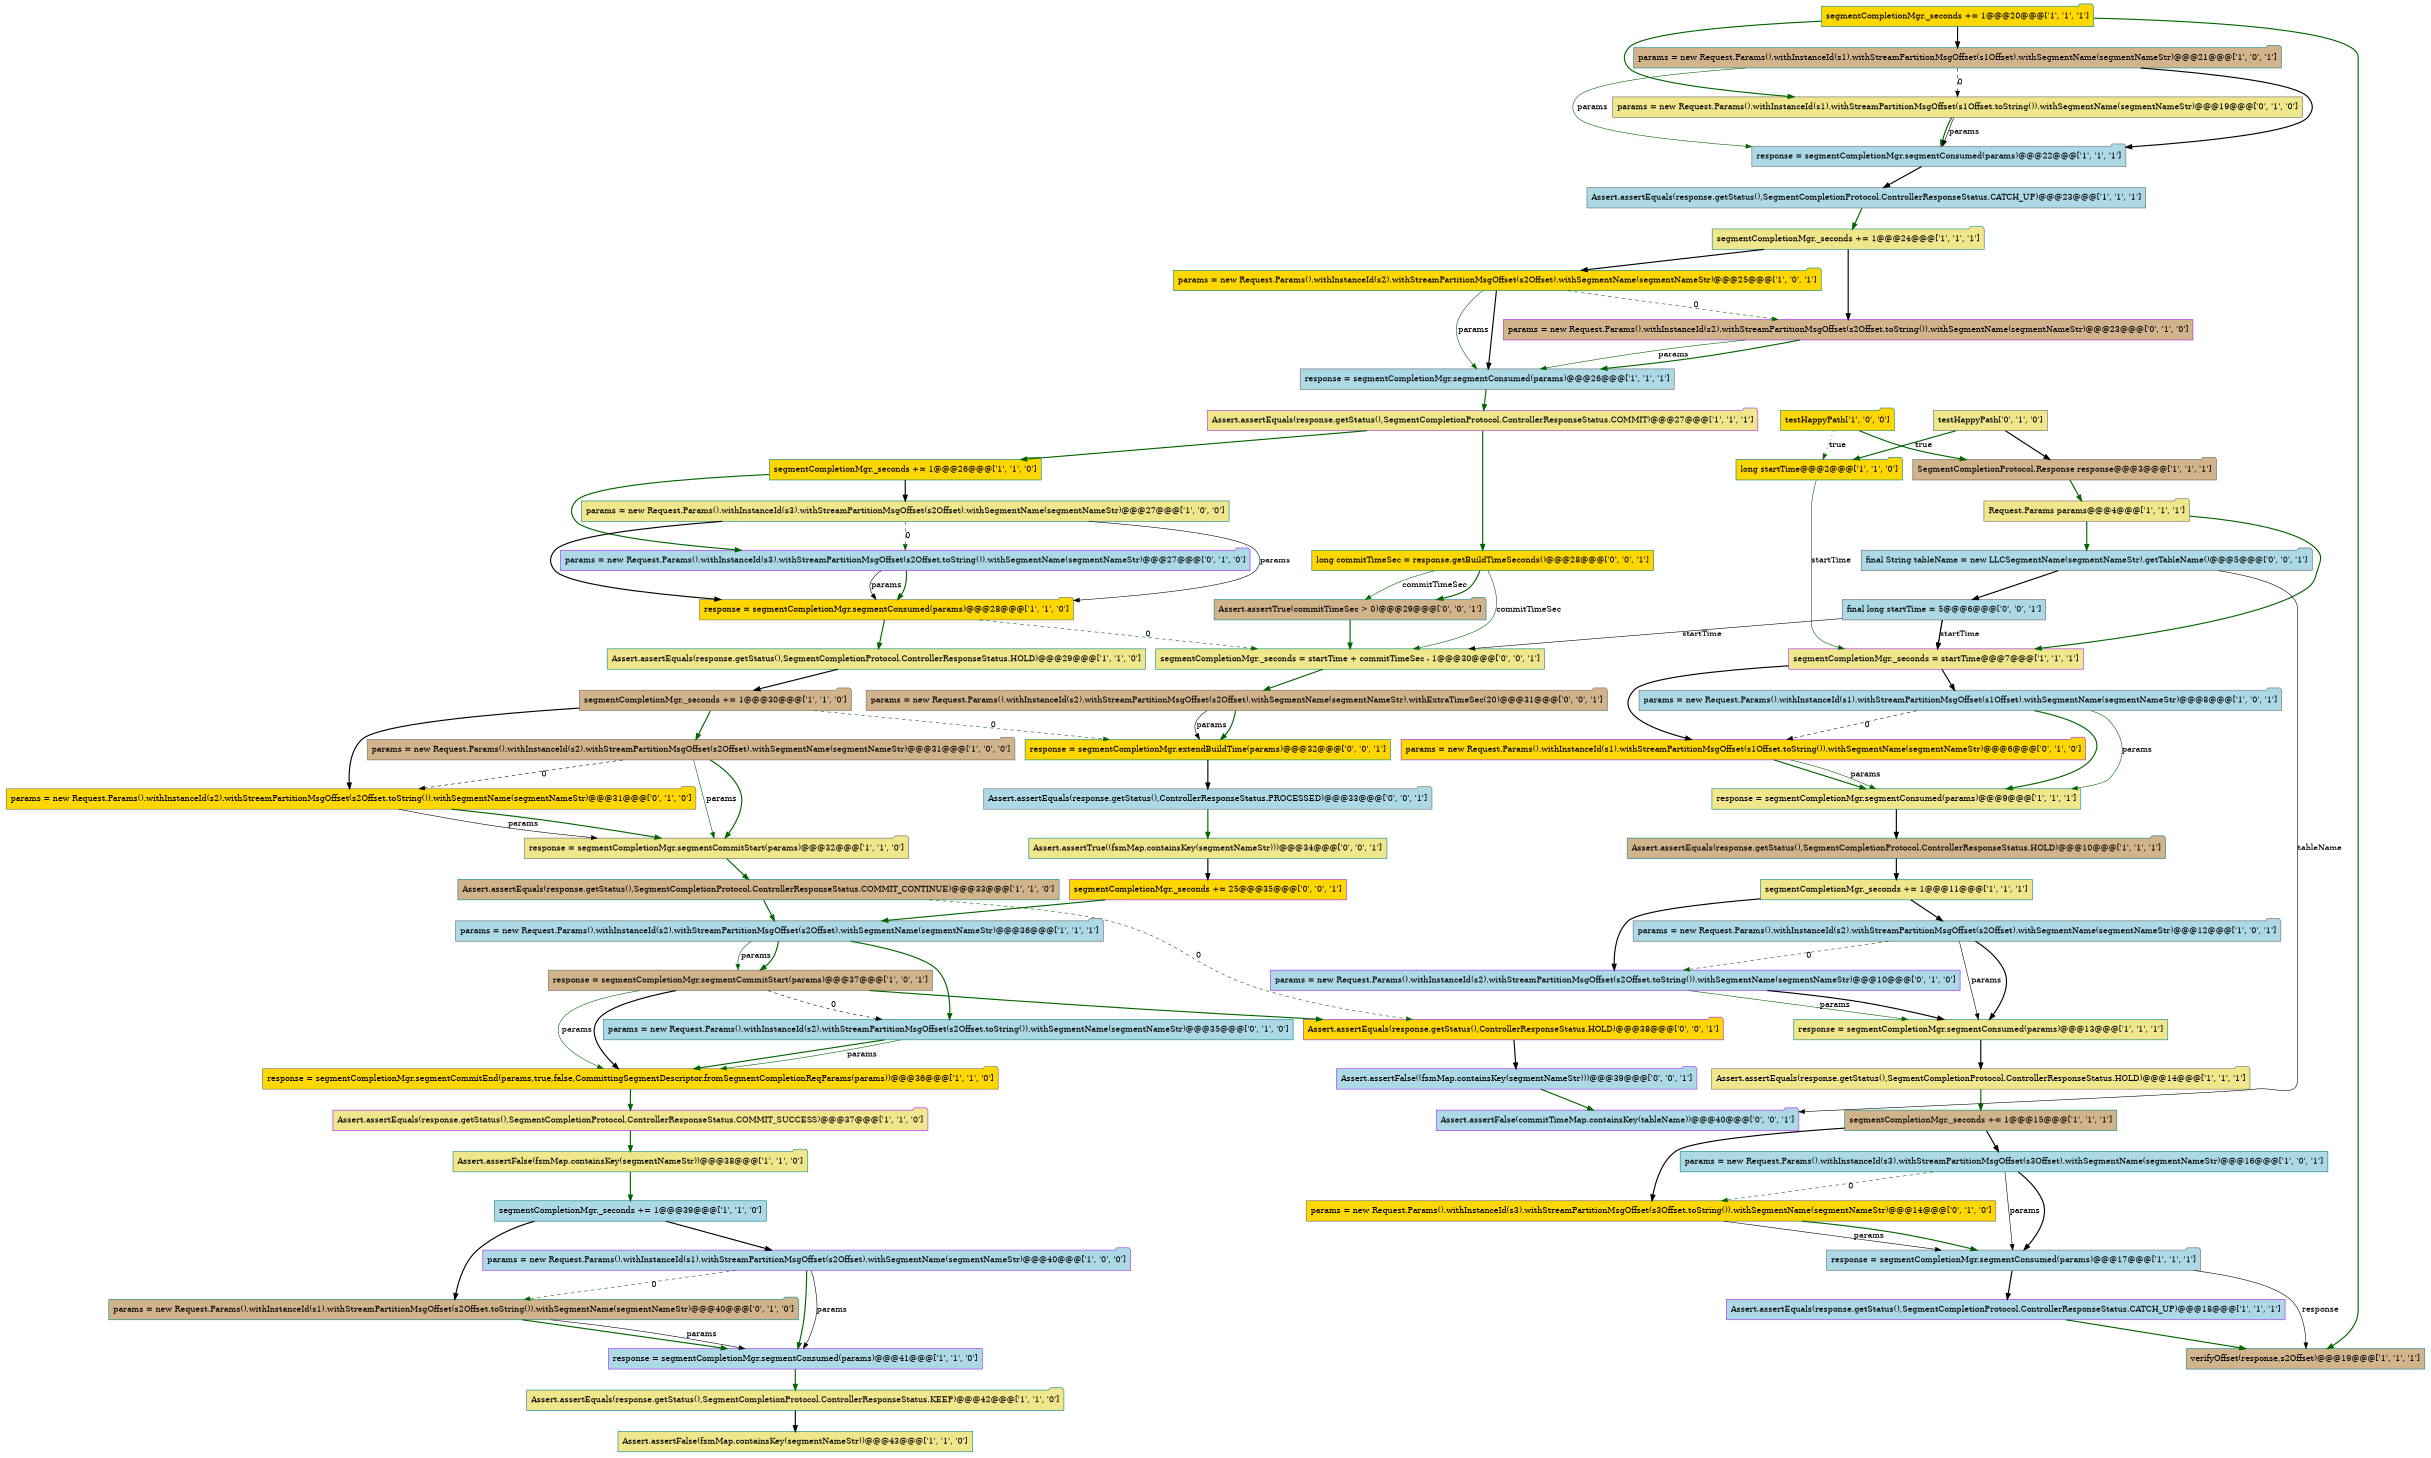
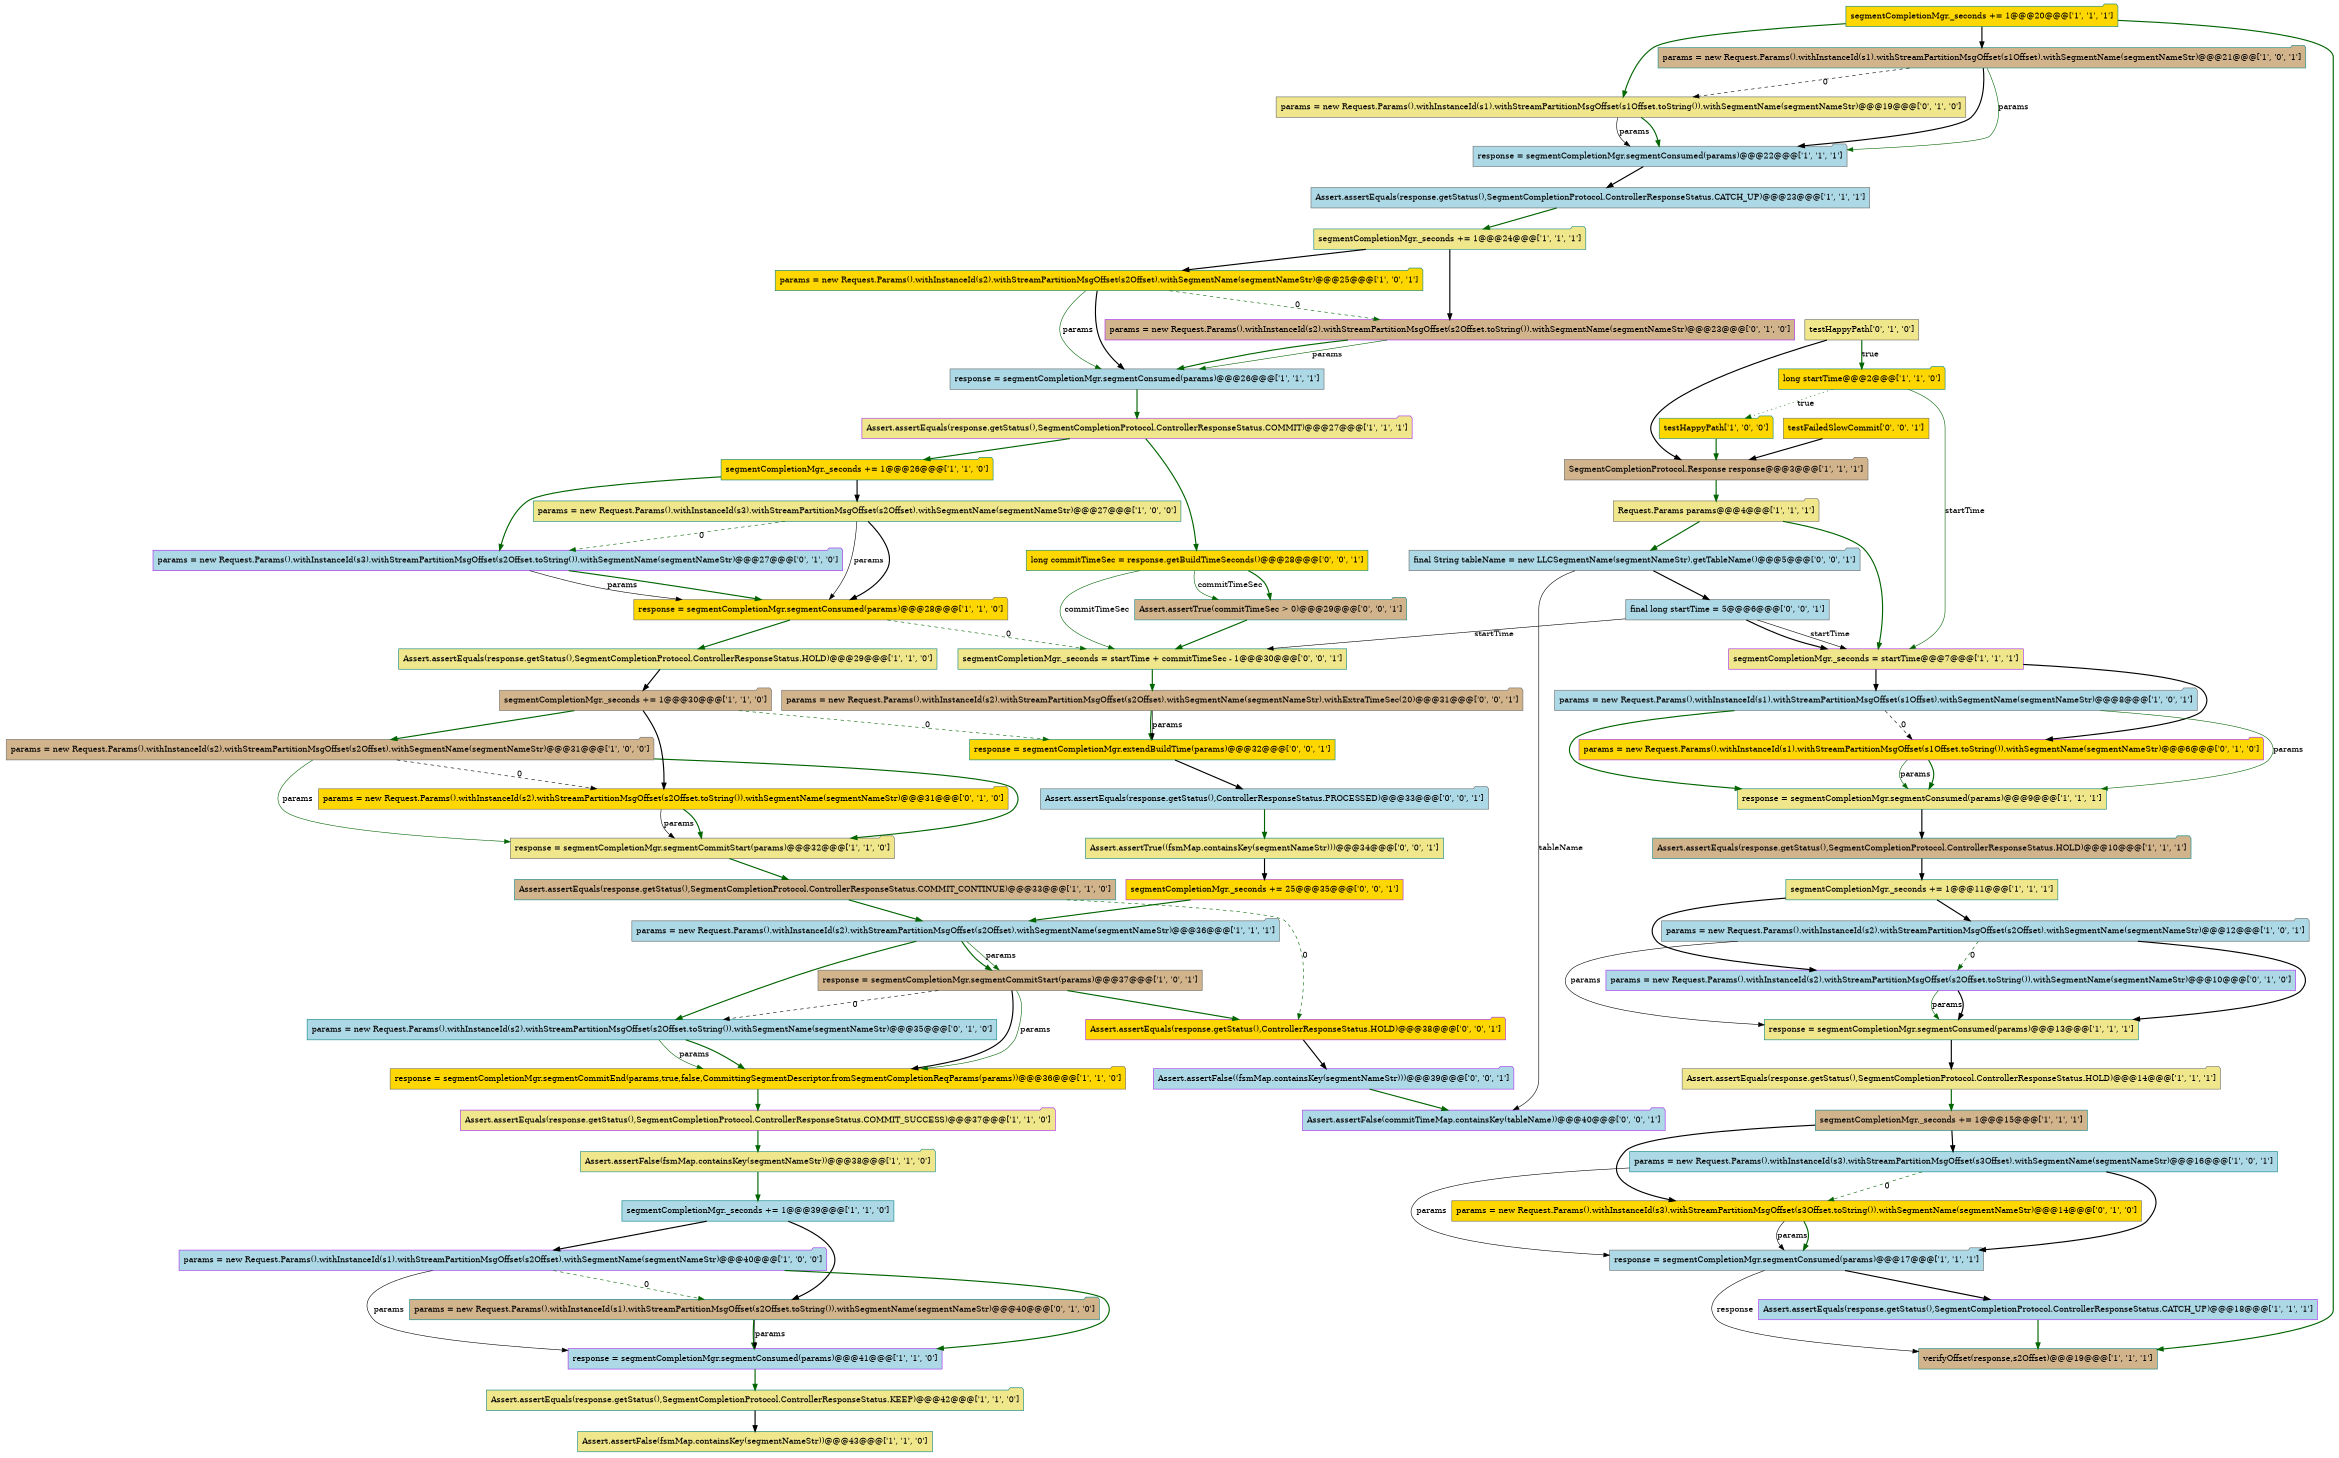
node "testFailedSlowCommit['0', '0', '1']": added
edge "testHappyPath['1', '0', '0']" -> "long startTime@@@2@@@['1', '1', '0']": reversed
